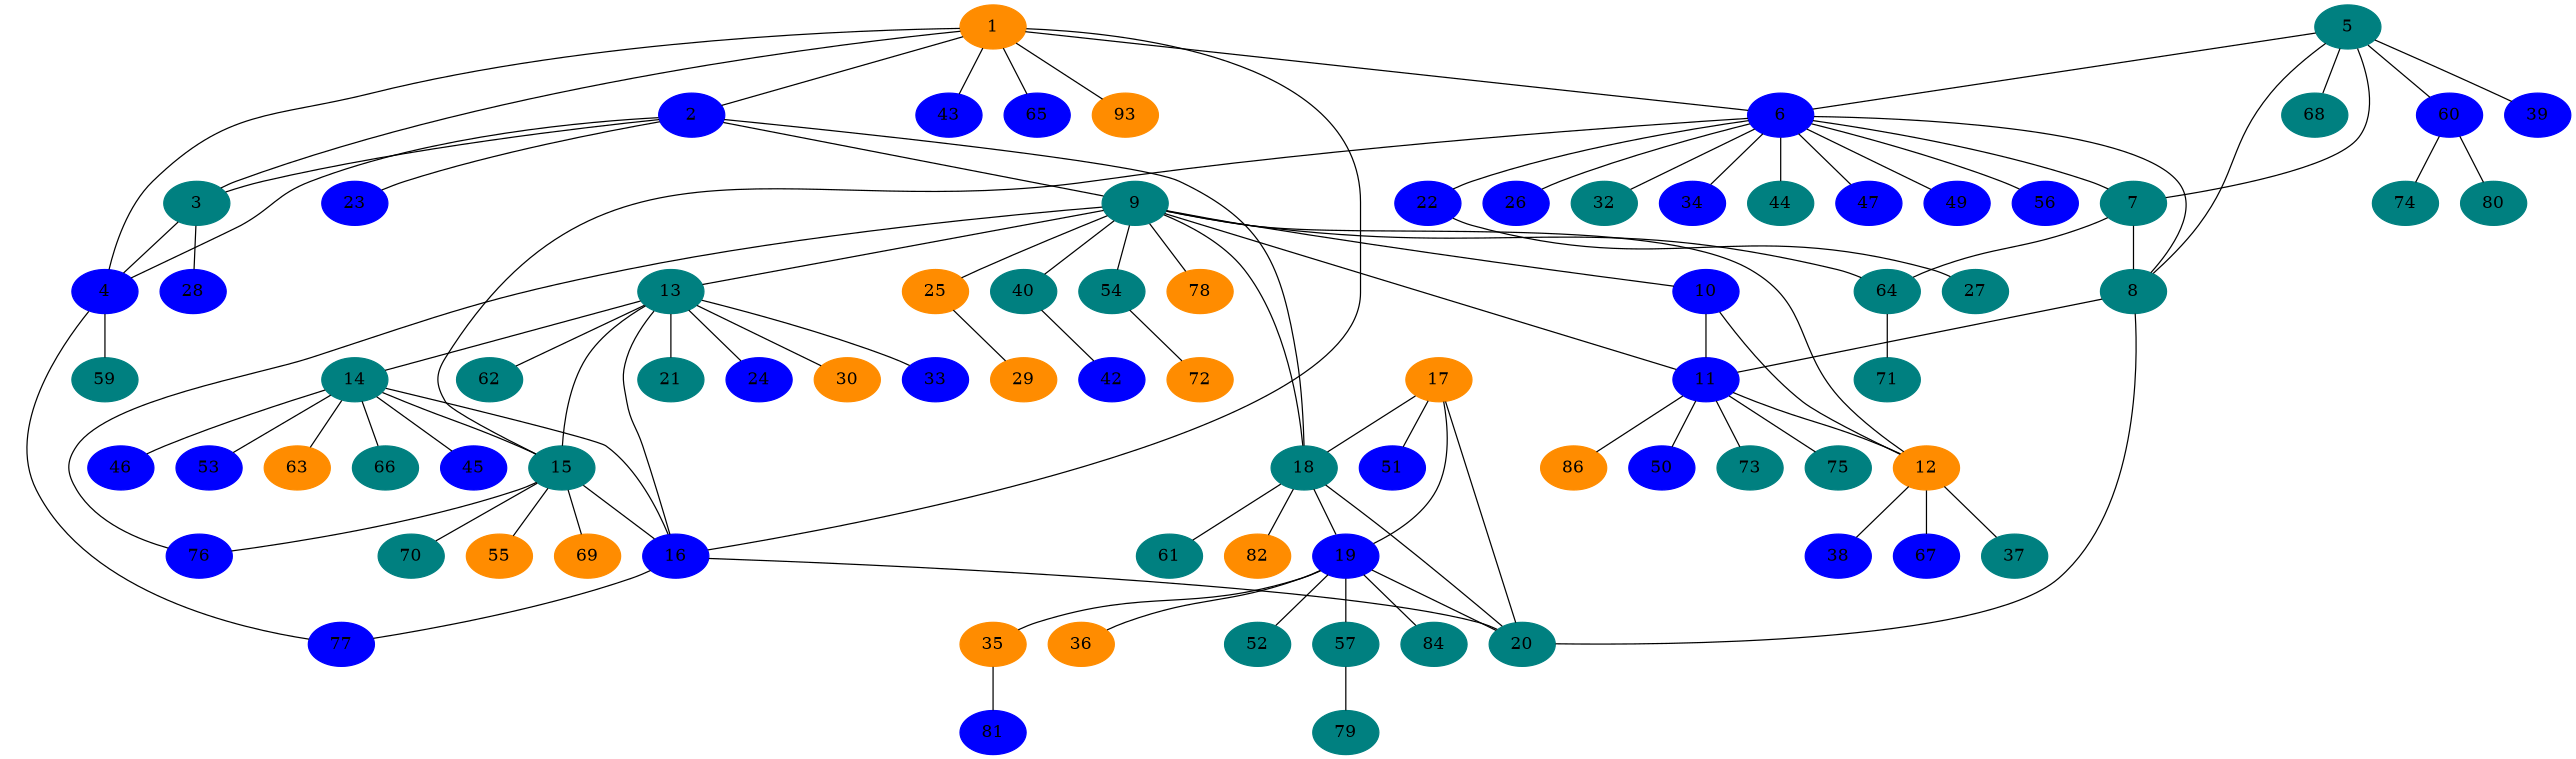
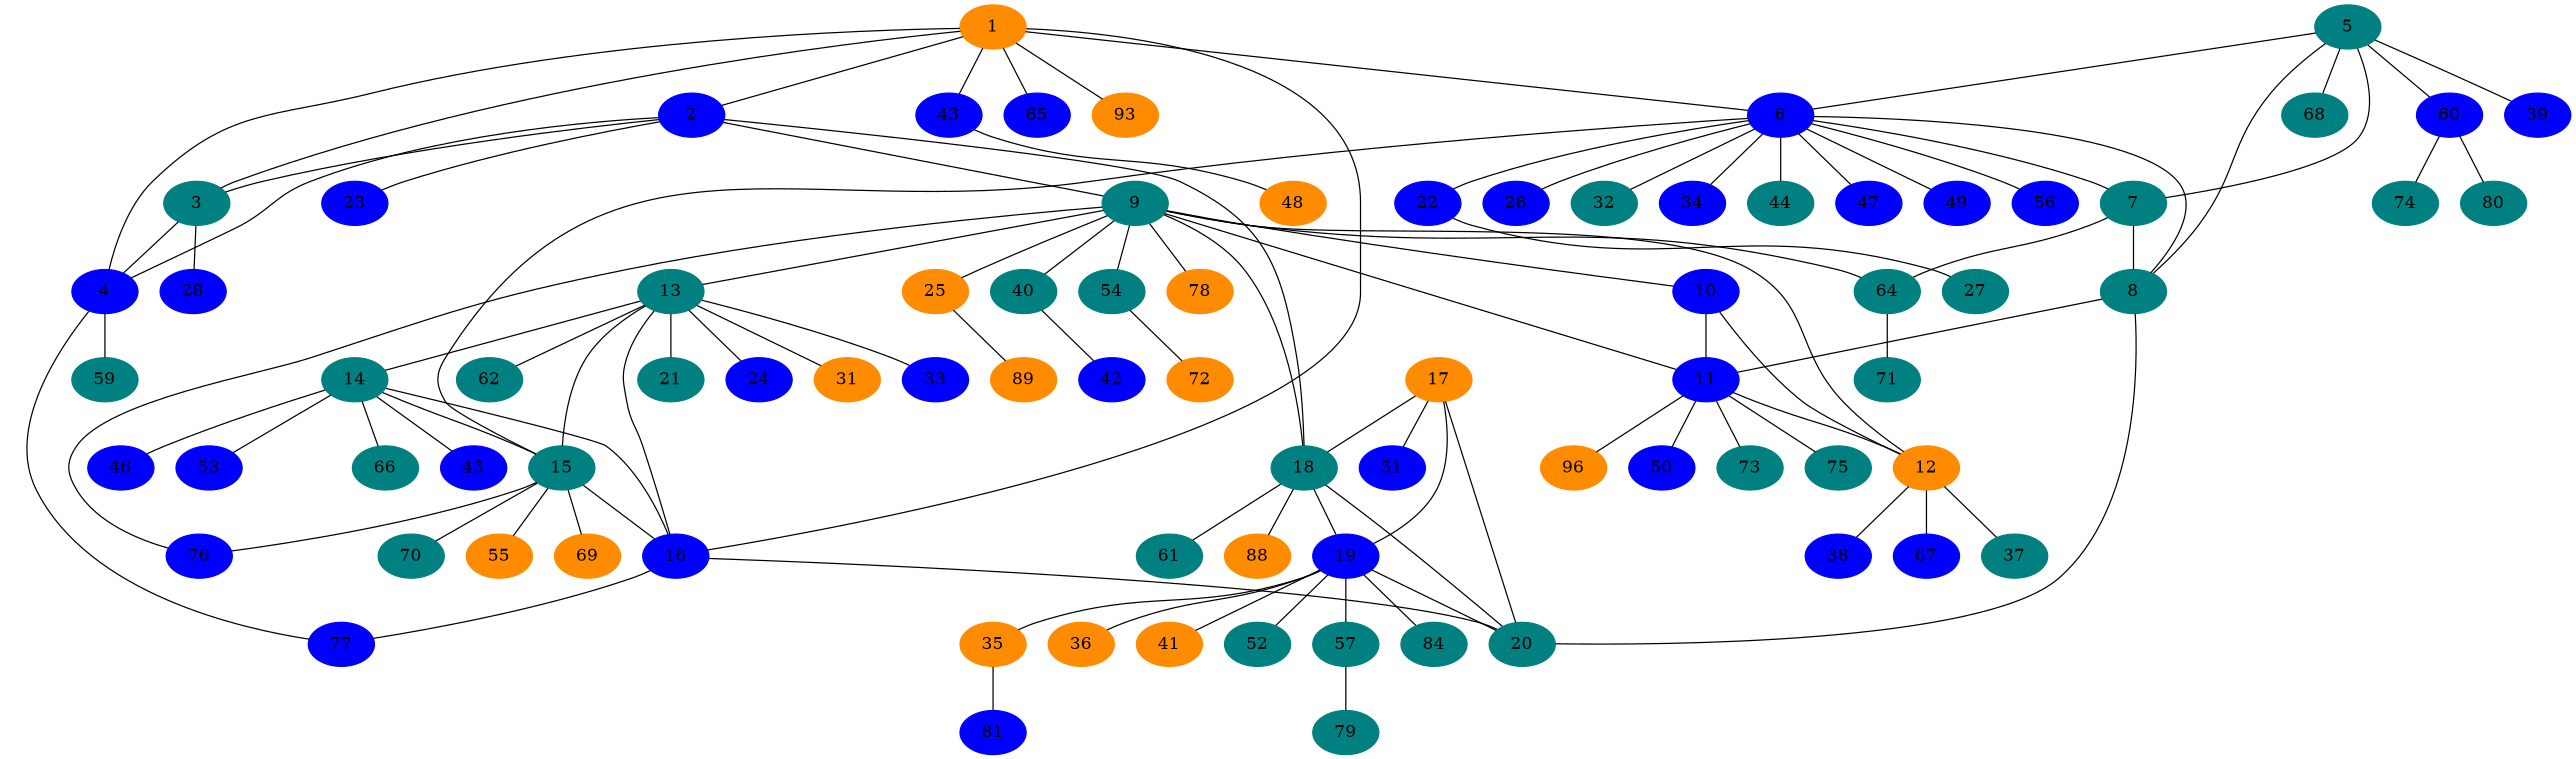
node "48": added
node "30": label "30" -> "31"
node "29": label "29" -> "89"
node "63": removed
node "86": label "86" -> "96"
node "82": label "82" -> "88"
node "41": added
